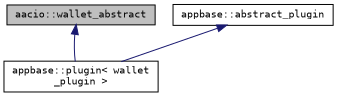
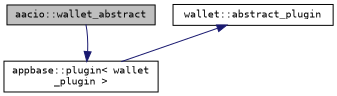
node "appbase::abstract_plugin": label "appbase::abstract_plugin" -> "wallet::abstract_plugin"
edge "appbase::plugin< wallet _plugin >" -> "aacio::wallet_abstract": reversed
